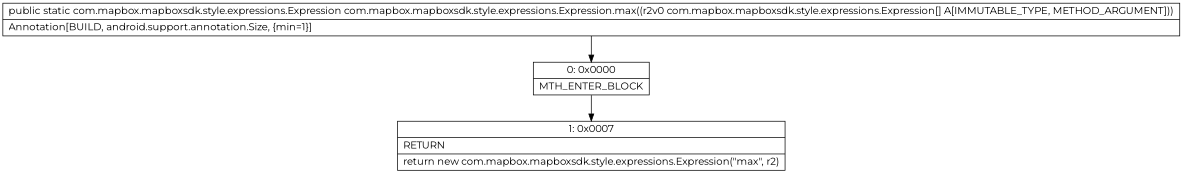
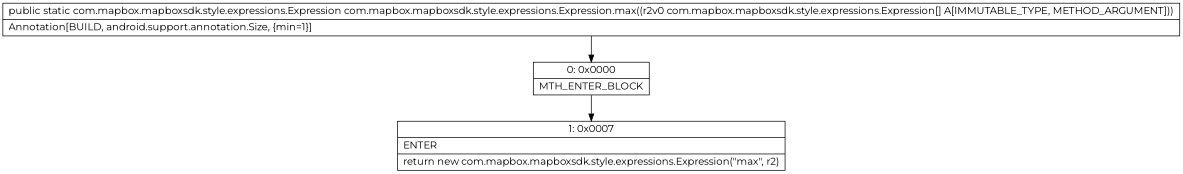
node "1: 0x0007": text "RETURN" -> "ENTER"
